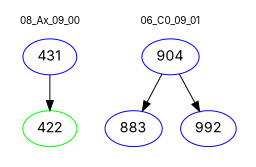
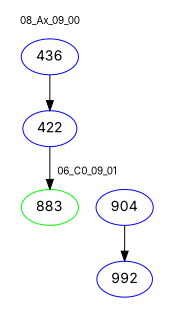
node "431": label "431" -> "436"
edge "904" -> "883": now "422" -> "883"
node "422": color green -> blue
node "883": color blue -> green
